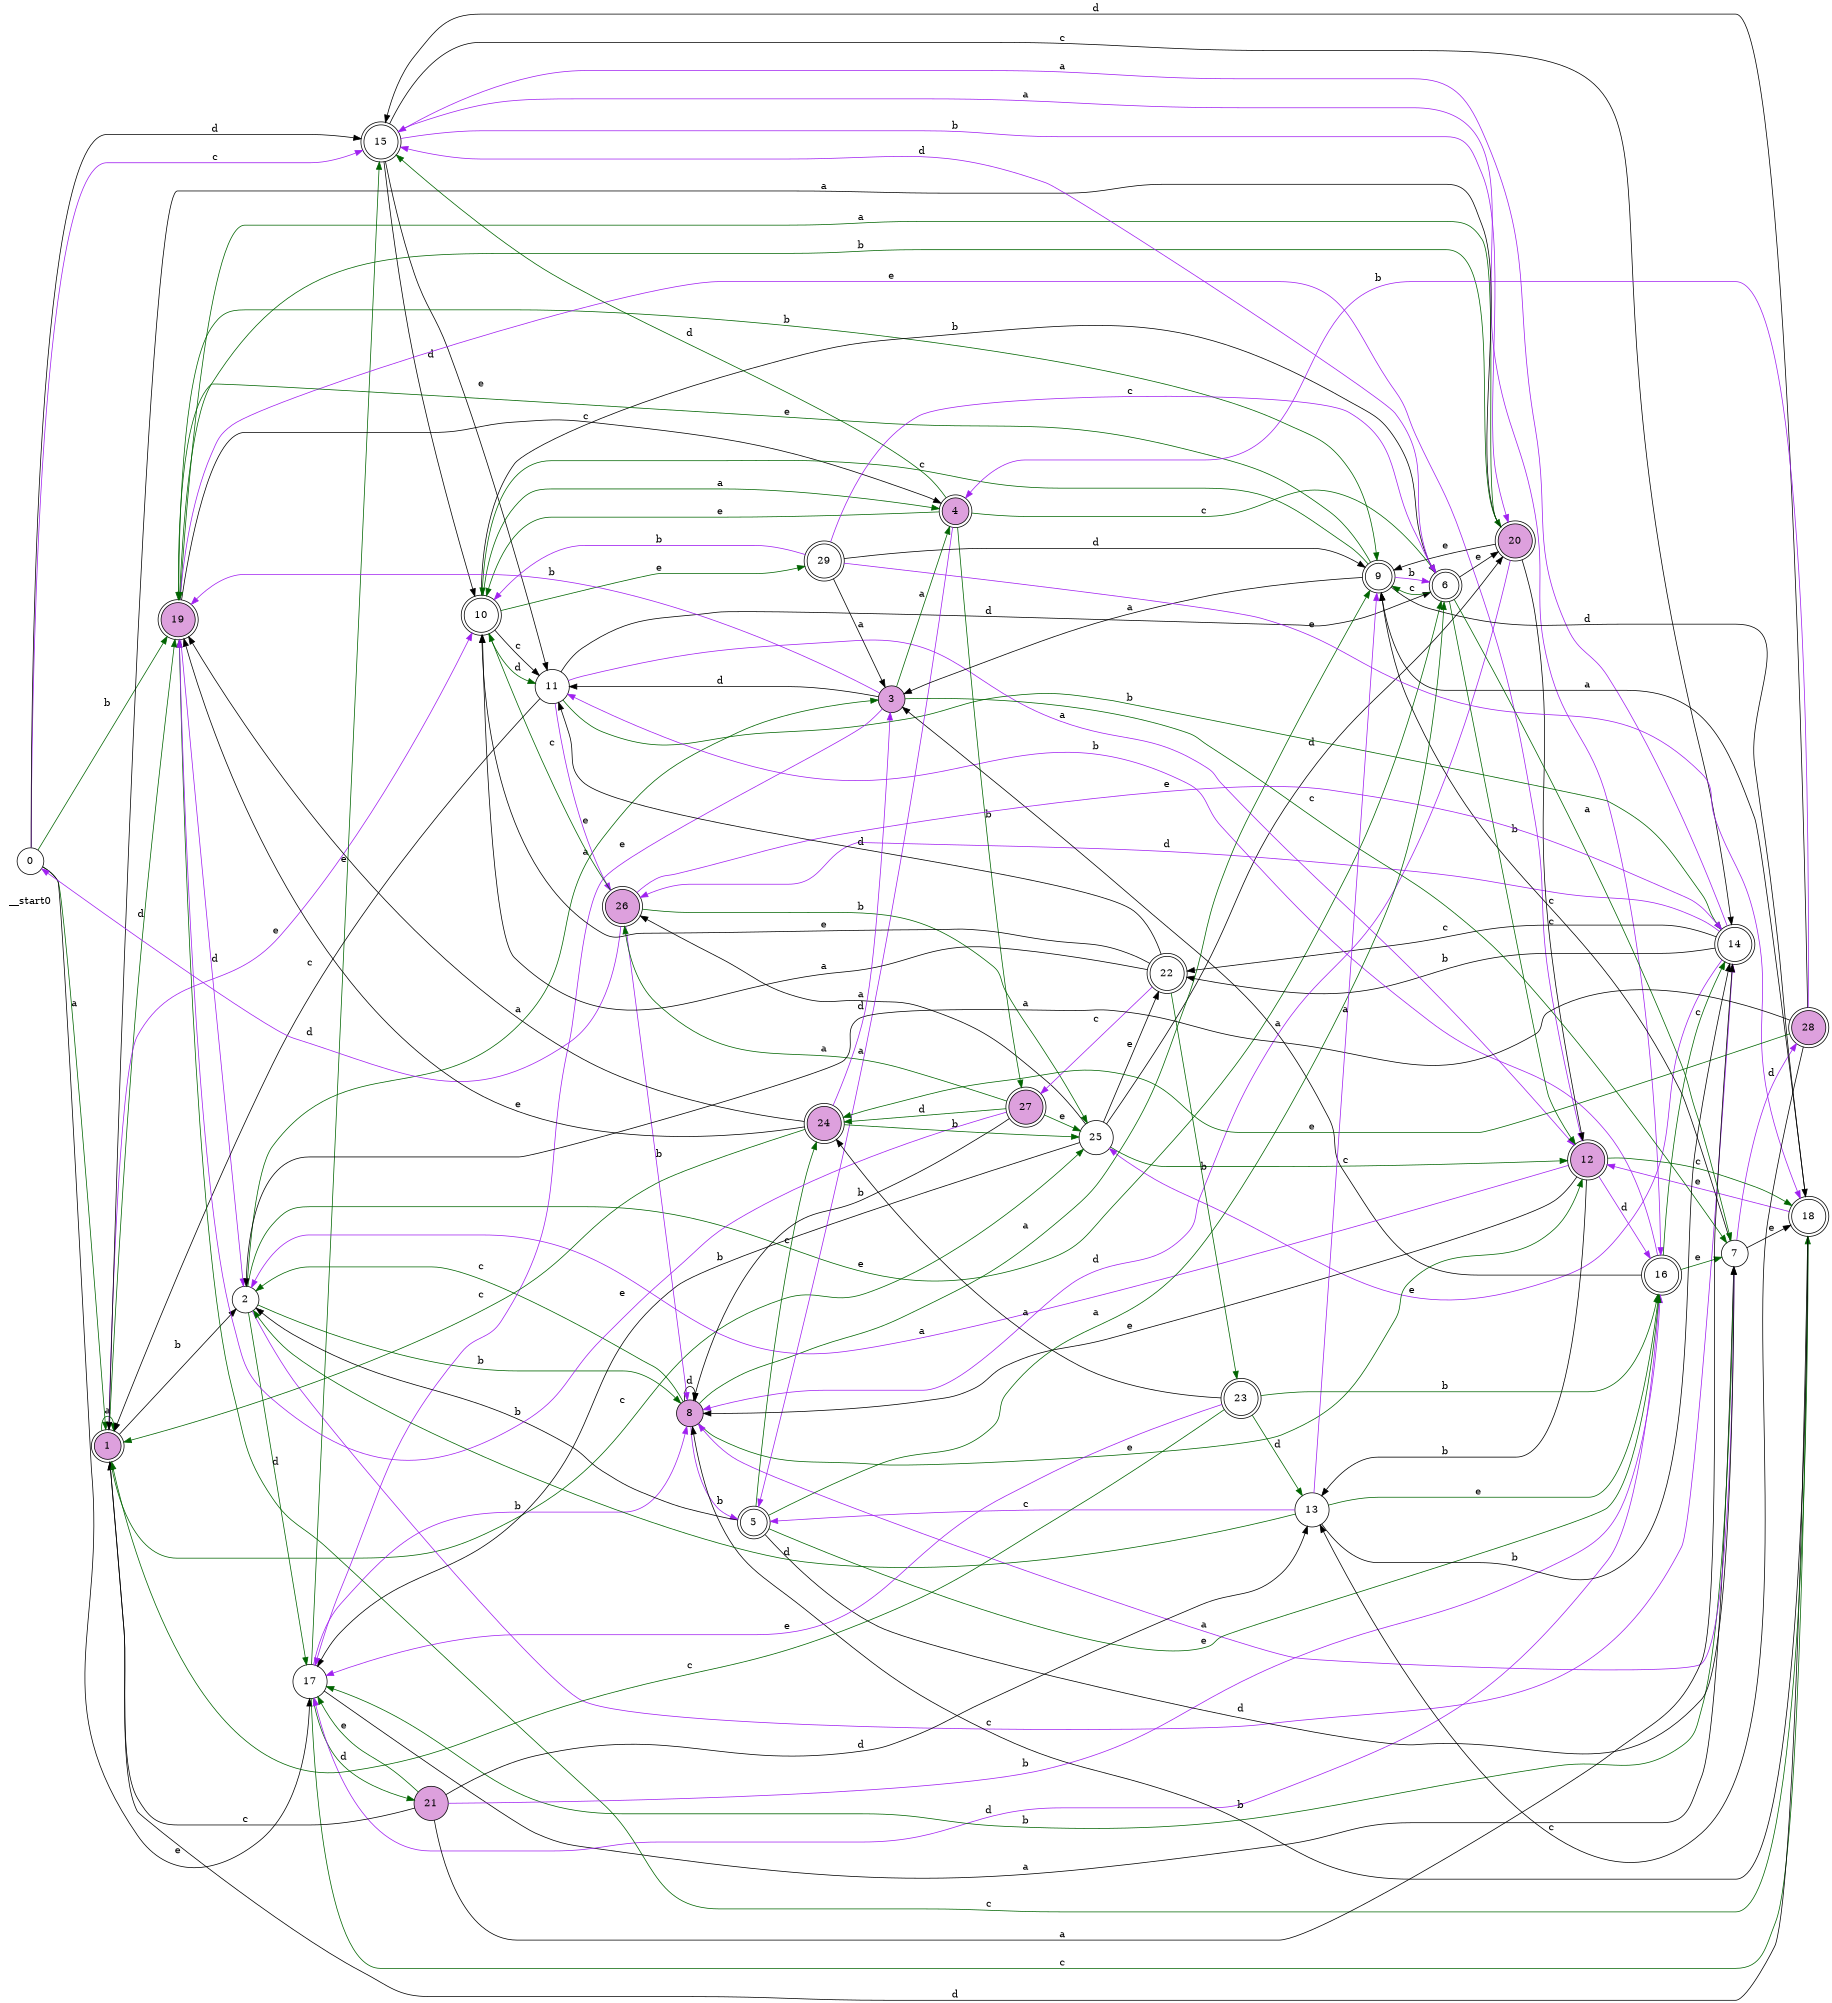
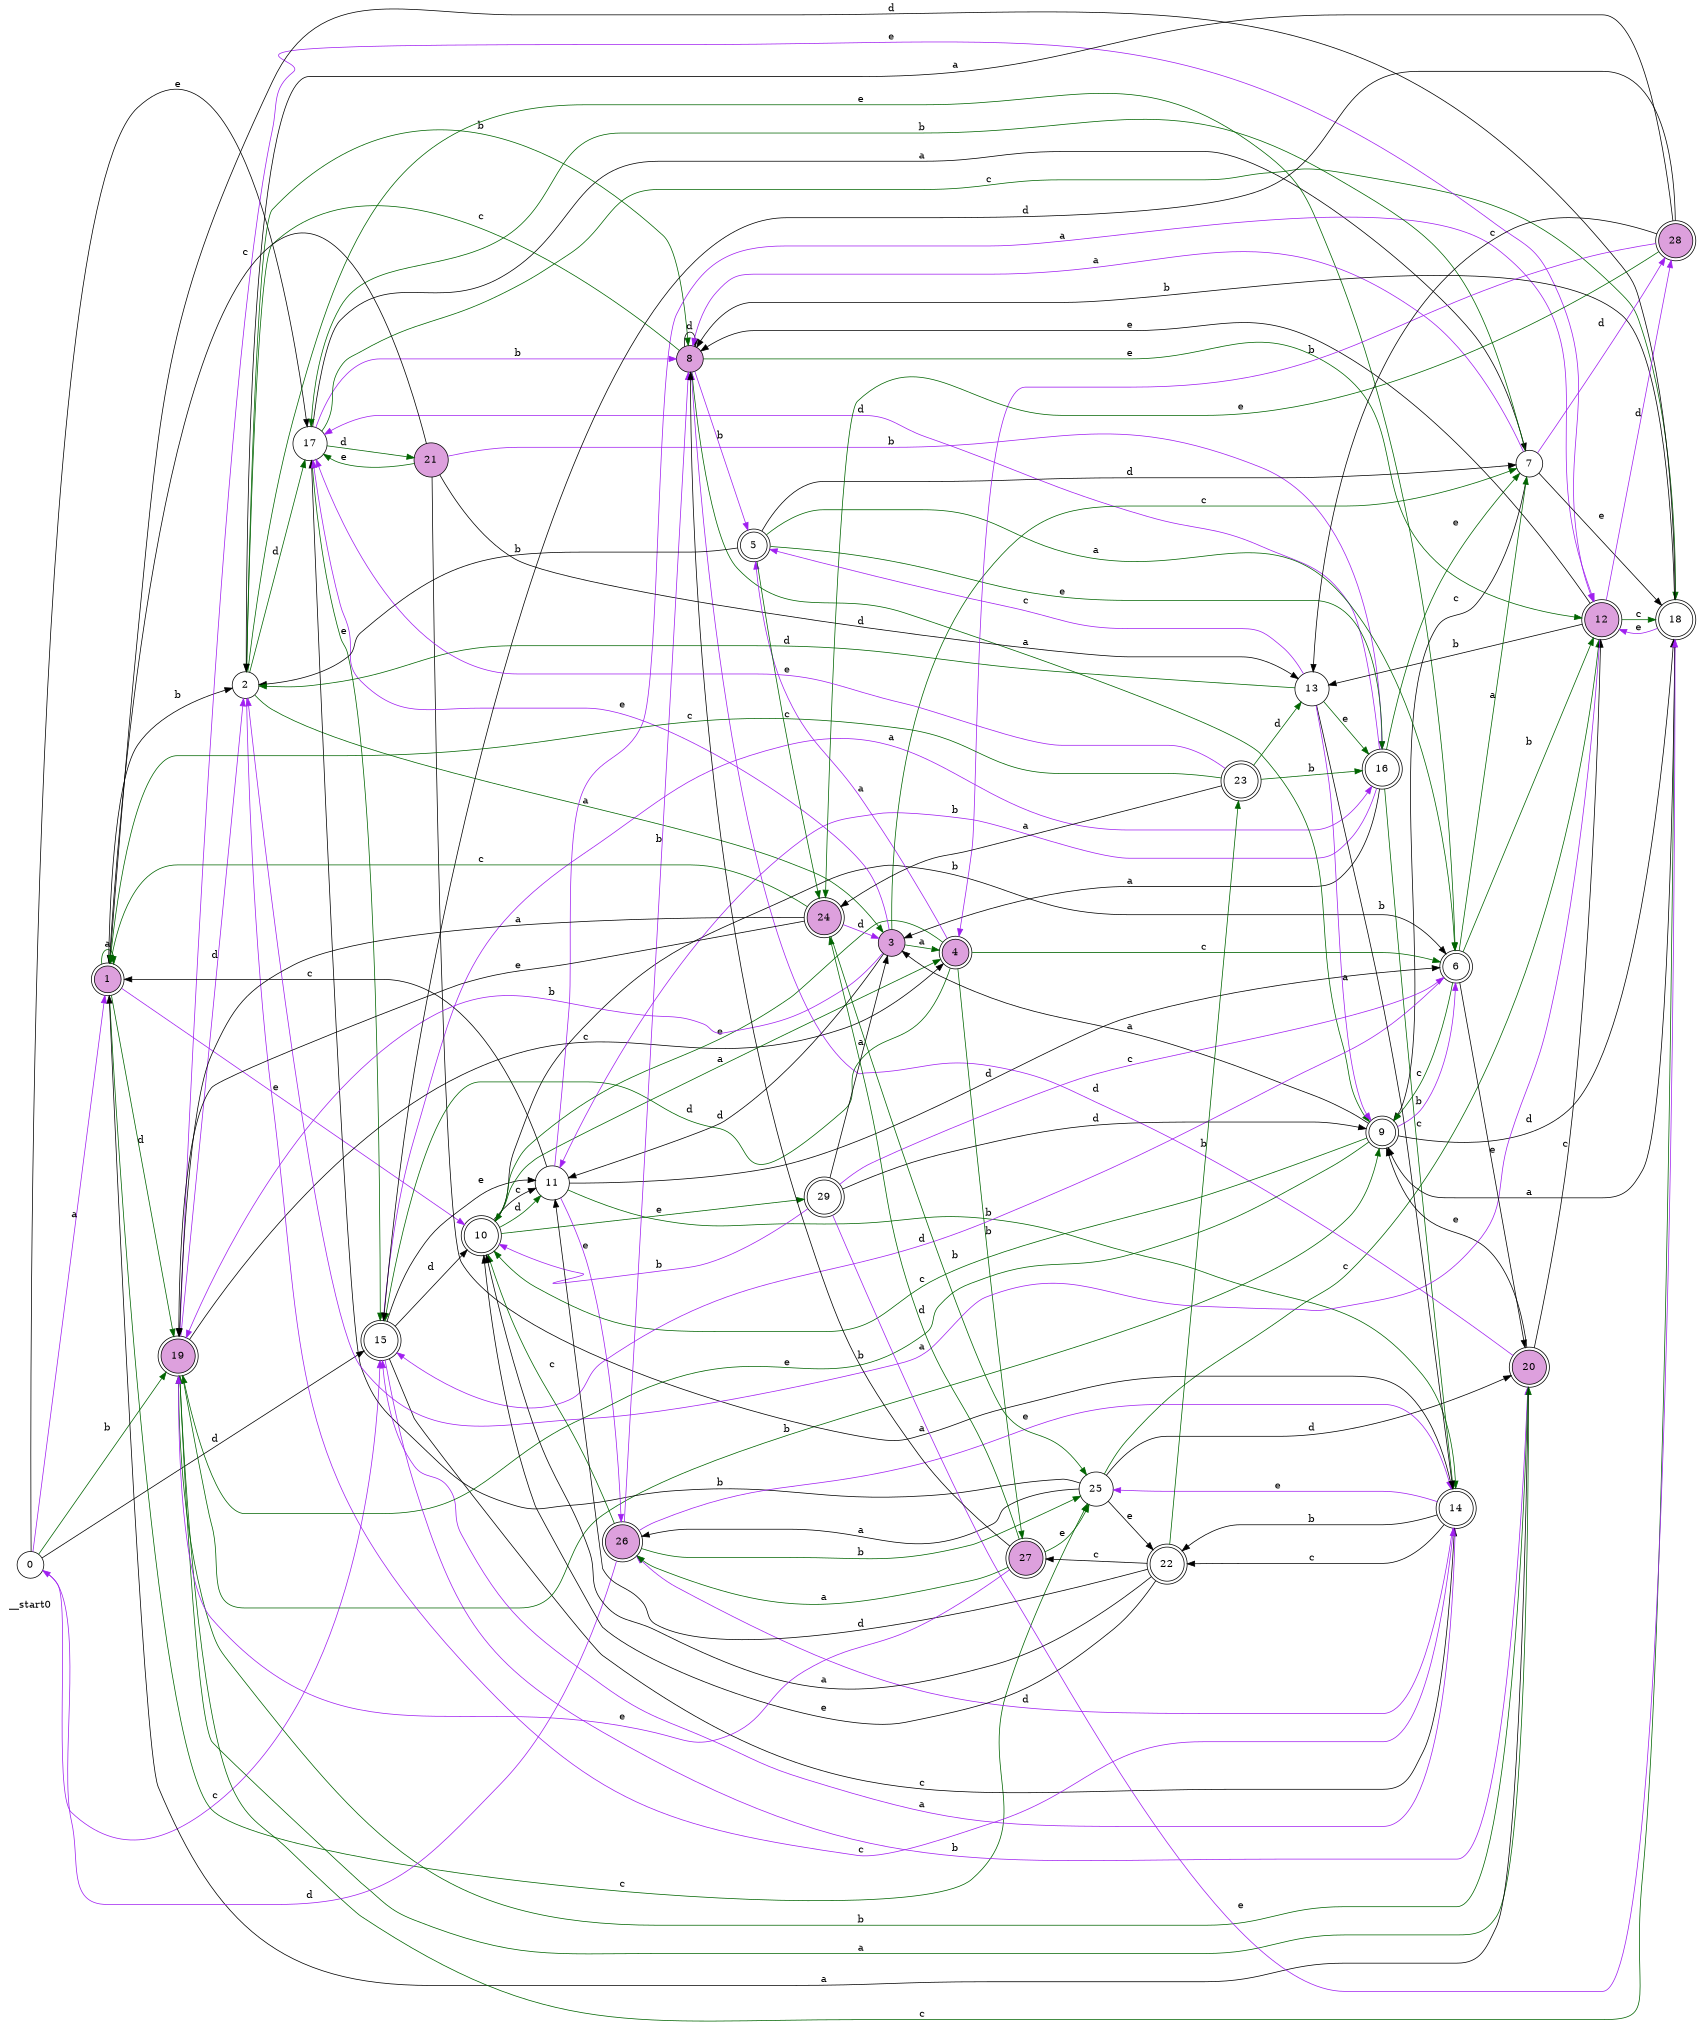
edge "22" -> "27": color purple -> black
edge "0" -> "1": color darkgreen -> purple
edge "12" -> "16": now "12" -> "28"
